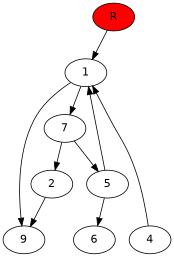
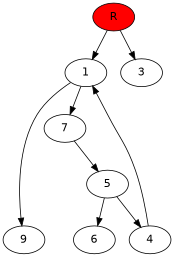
node "3": added
edge "5" -> "1": now "5" -> "4"
node "2": removed
